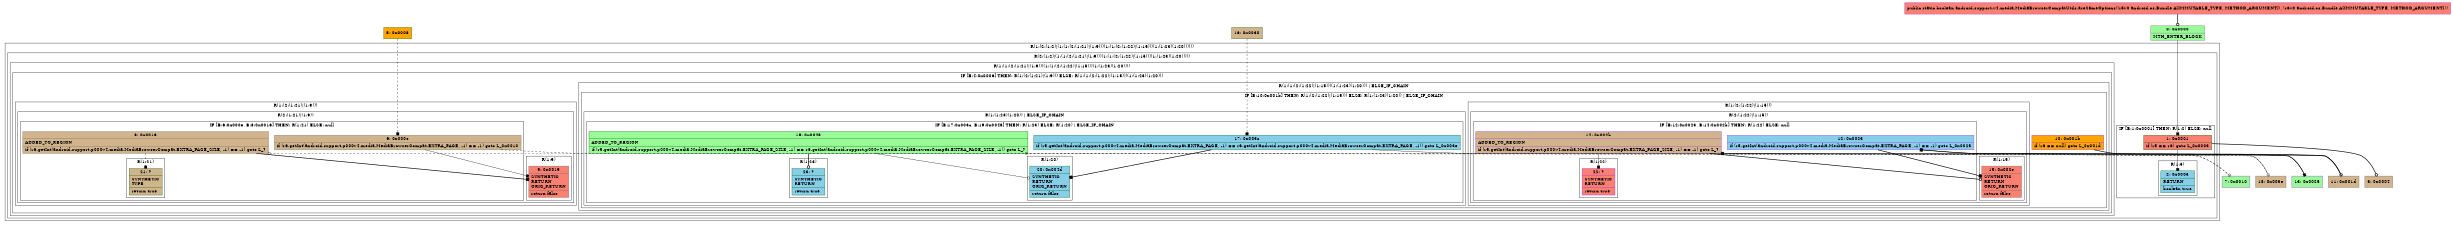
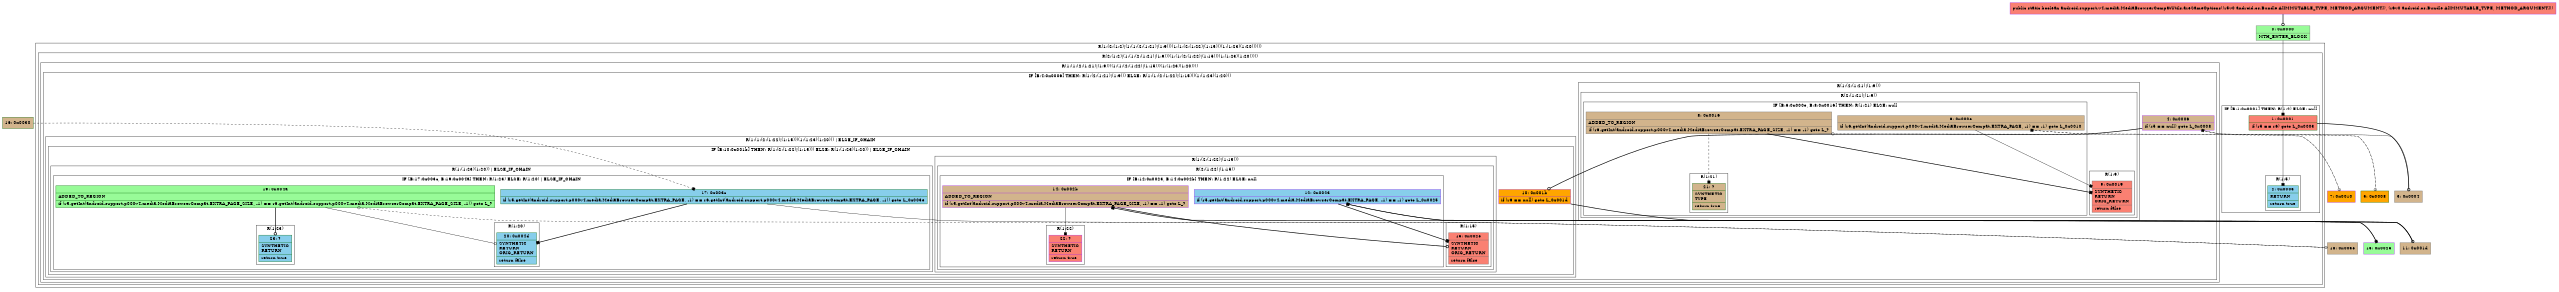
node "4: 0x0006": added
node "7: 0x0010": fillcolor palegreen -> orange
node "2: 0x0003": text "boolean true" -> "return true"
